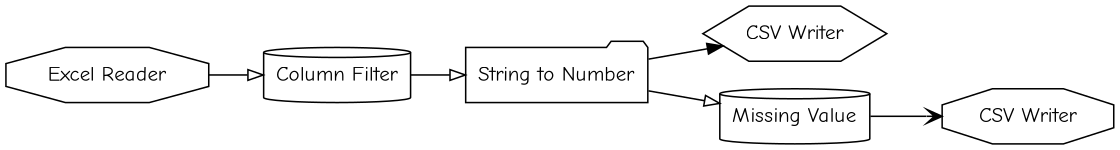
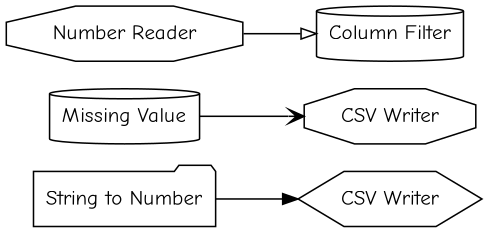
node "Excel Reader": label "Excel Reader" -> "Number Reader"
edge "Column Filter" -> "String to Number": removed
edge "String to Number" -> "Missing Value": removed
